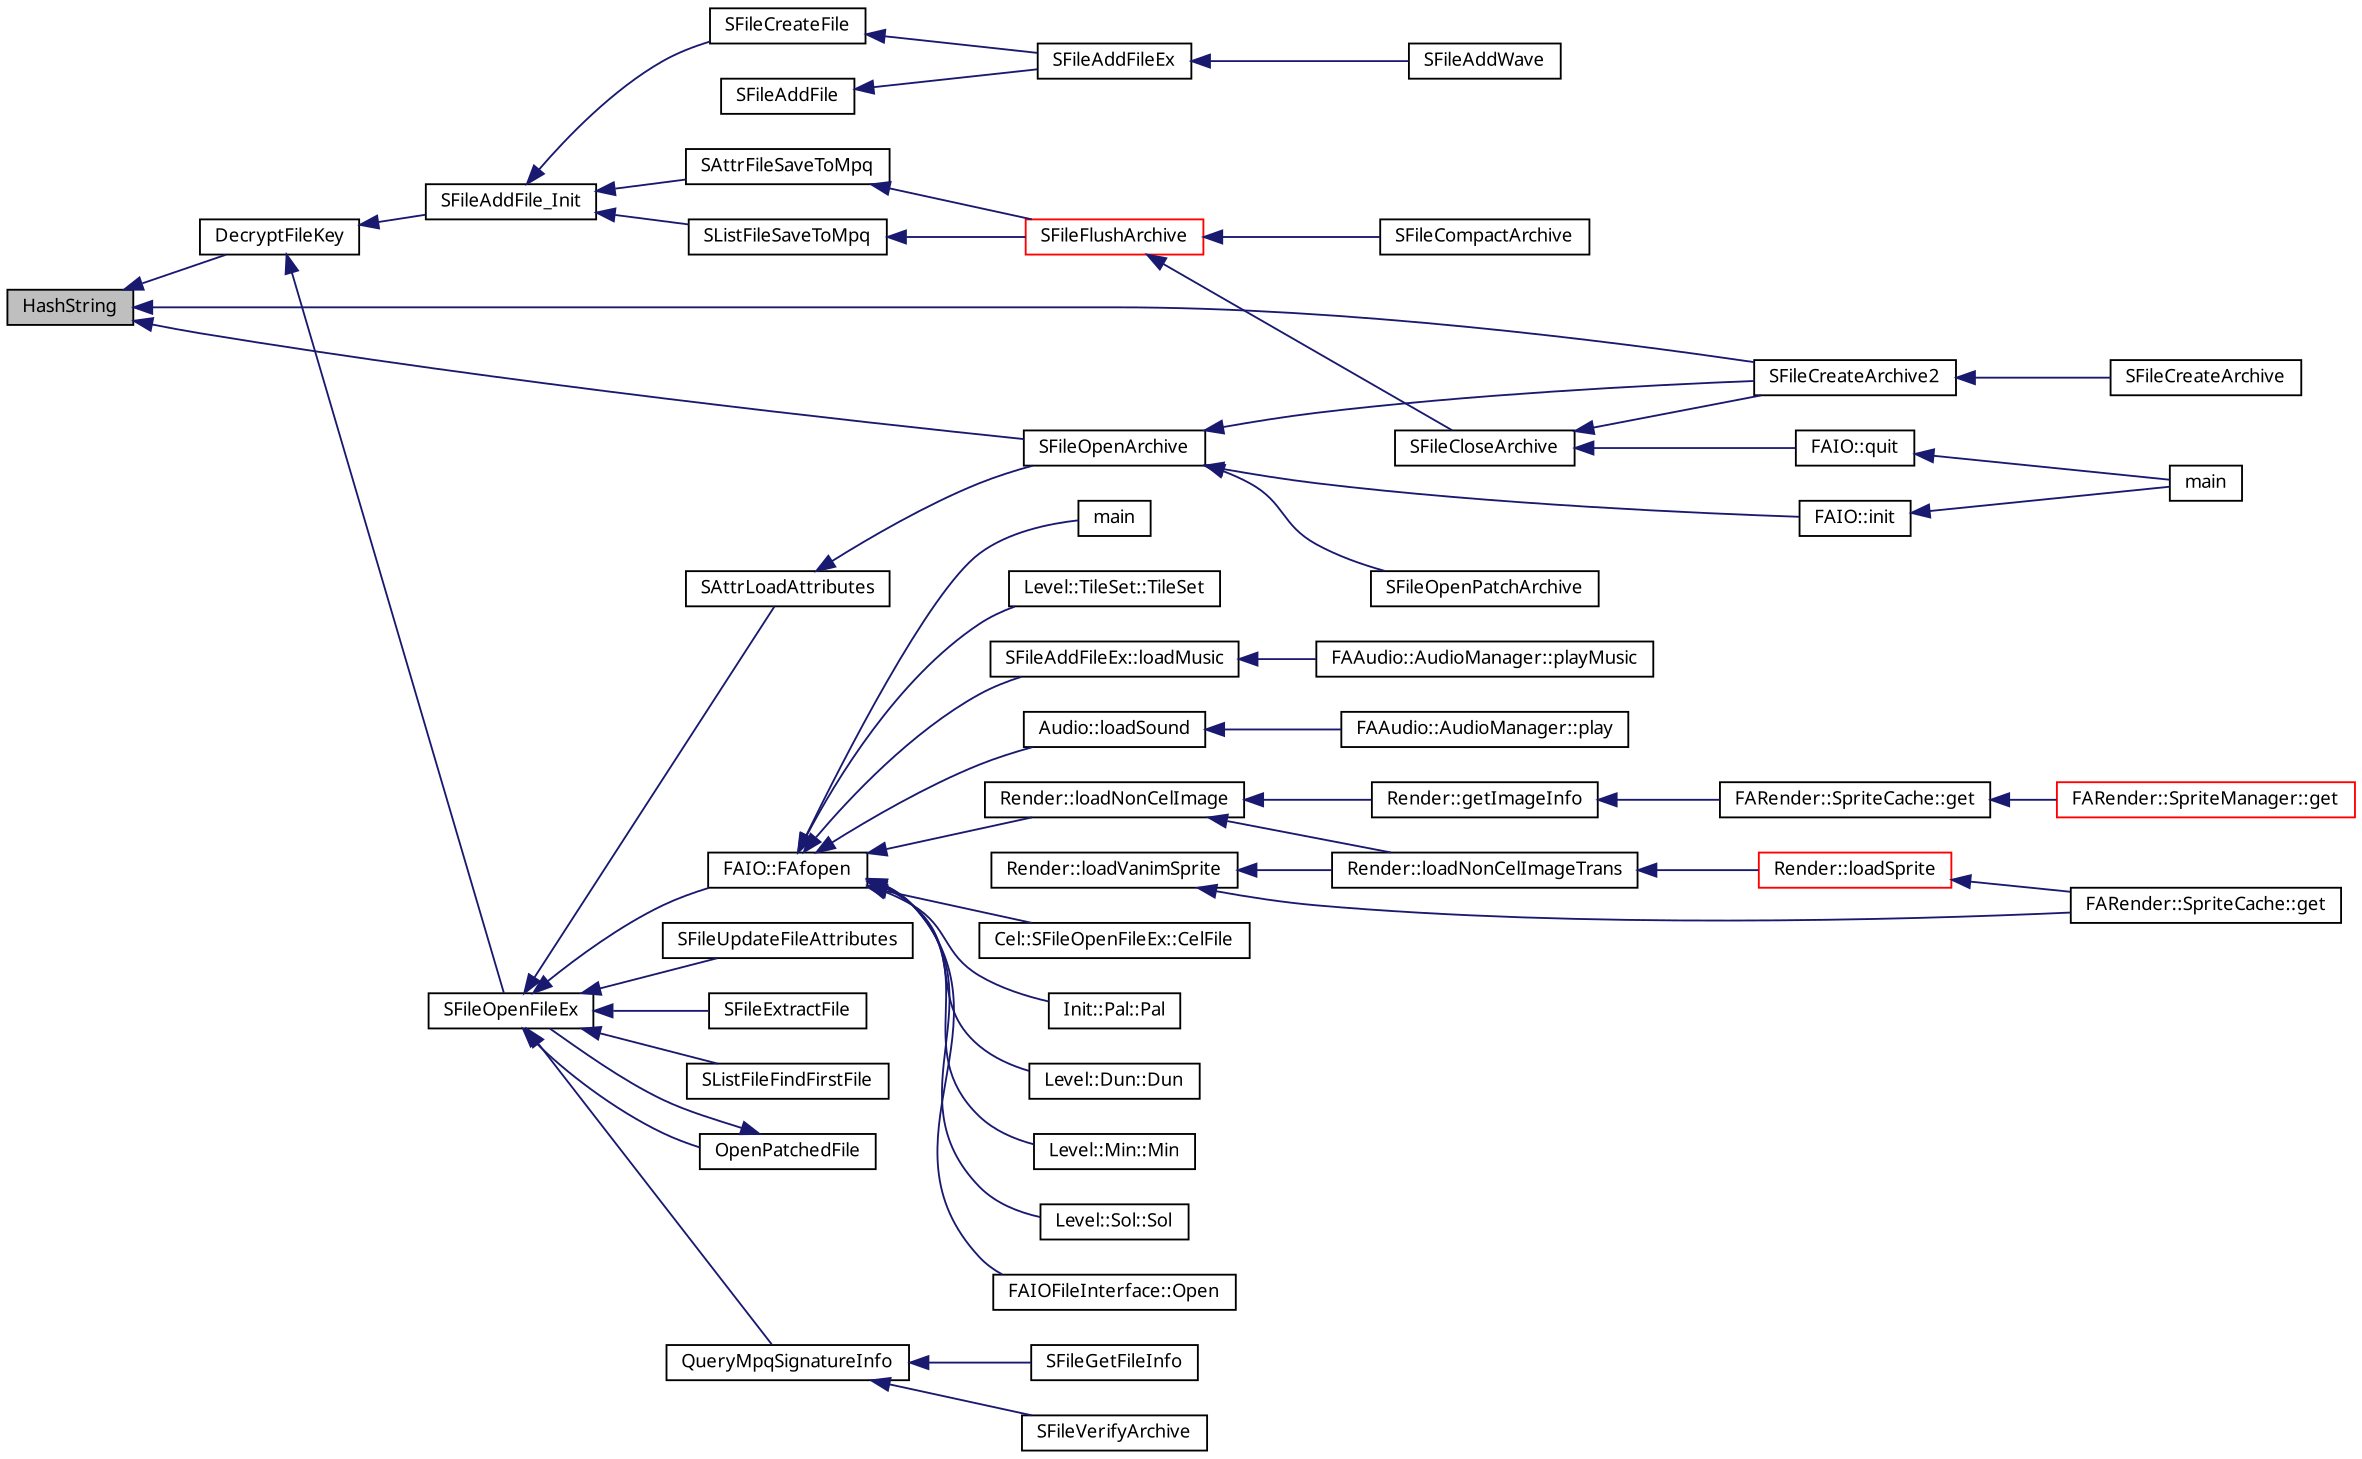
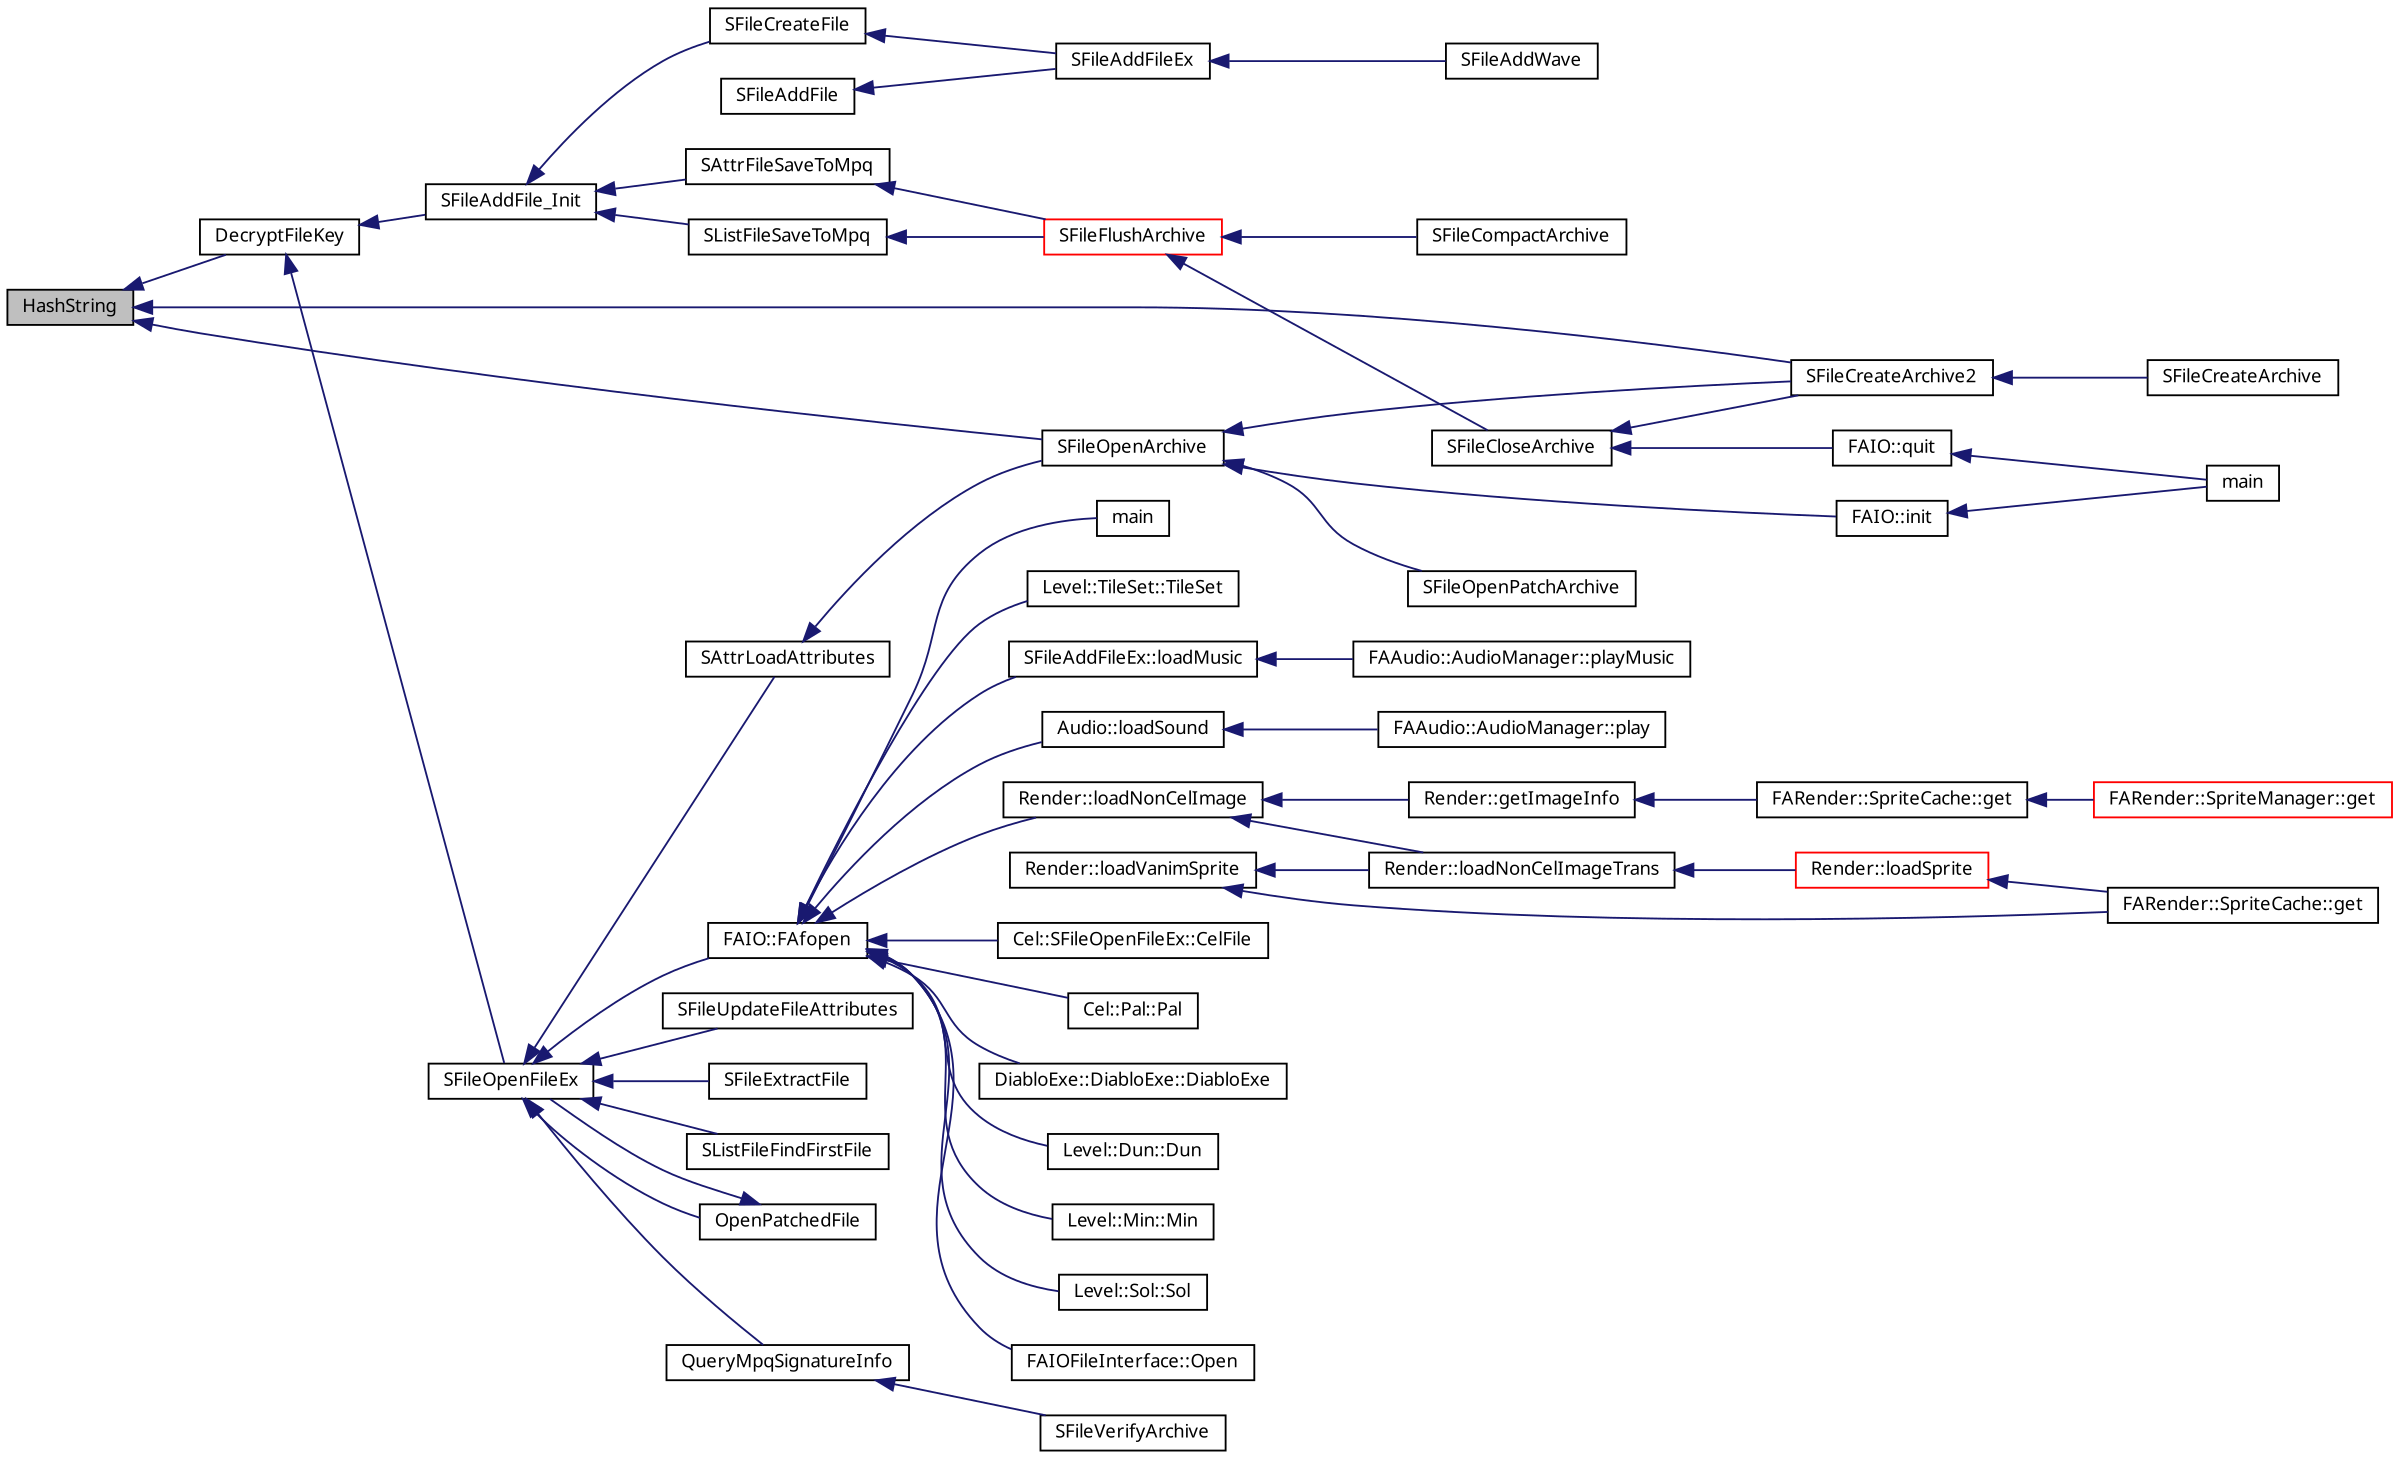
node "Init::Pal::Pal": label "Init::Pal::Pal" -> "Cel::Pal::Pal"
node "DiabloExe::DiabloExe::DiabloExe": added
node "SFileGetFileInfo": removed
